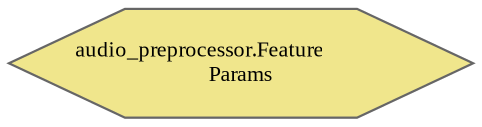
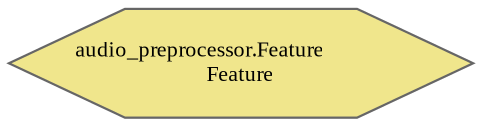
node "audio_preprocessor.Feature Params": label "audio_preprocessor.Feature Params" -> "audio_preprocessor.Feature Feature"
